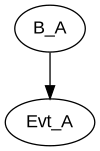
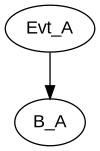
edge "B_A" -> "Evt_A": reversed
